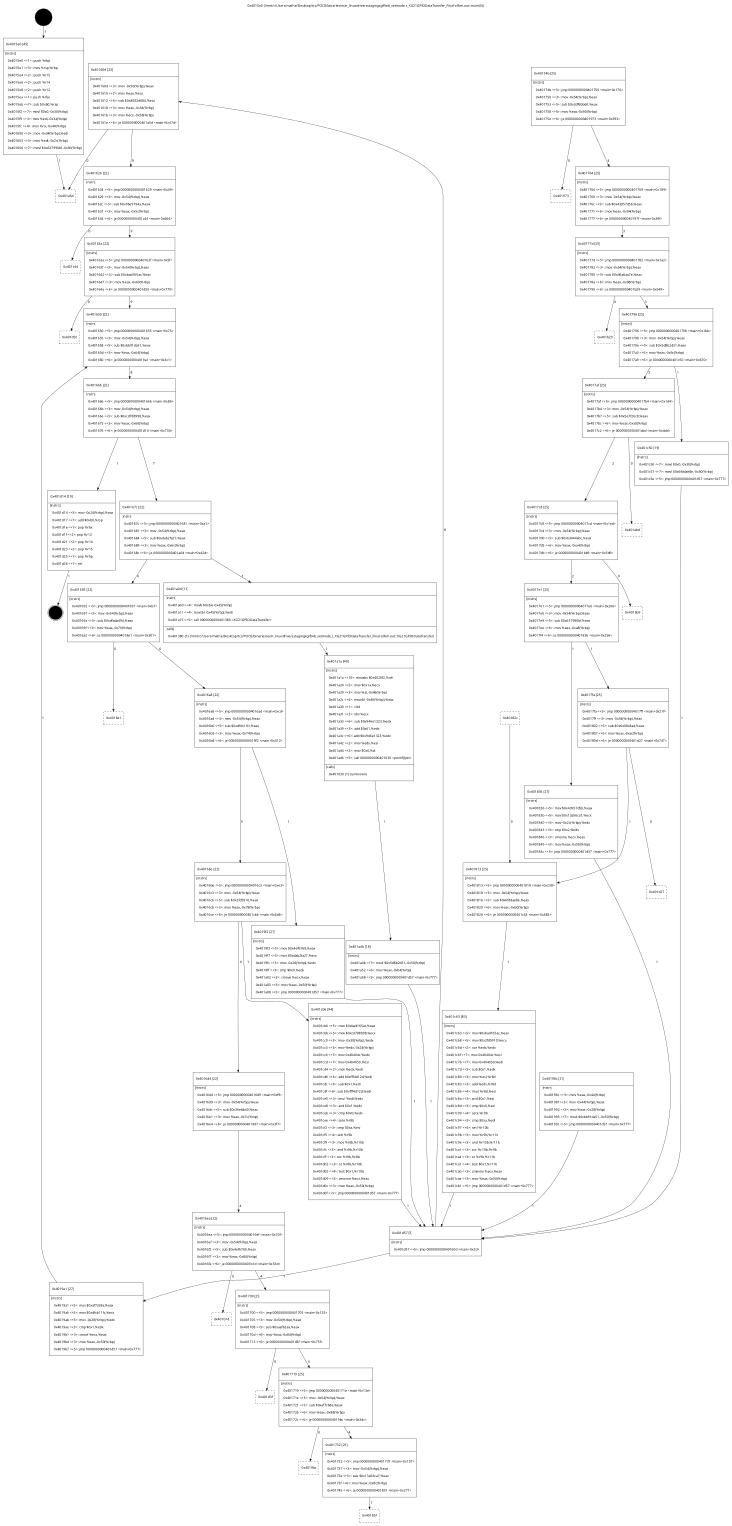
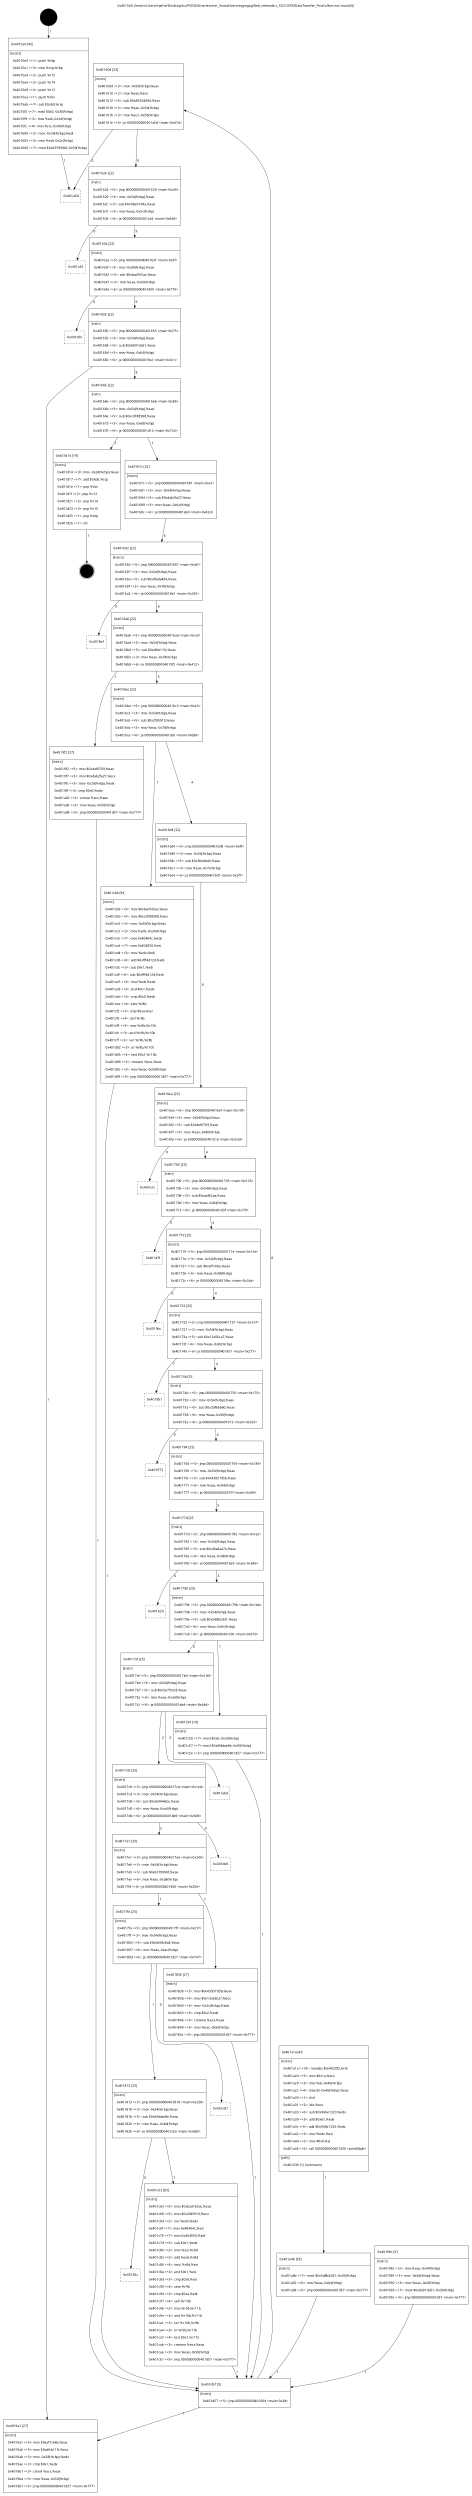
node "0x401a0d [13]": removed
edge "0x40182c" -> "0x401813 [25]": reversed
edge "0x4019a1 [27]" -> "0x401650 [22]": reversed
edge "0x401732 [25]" -> "0x40174b [25]": added, label "4"
